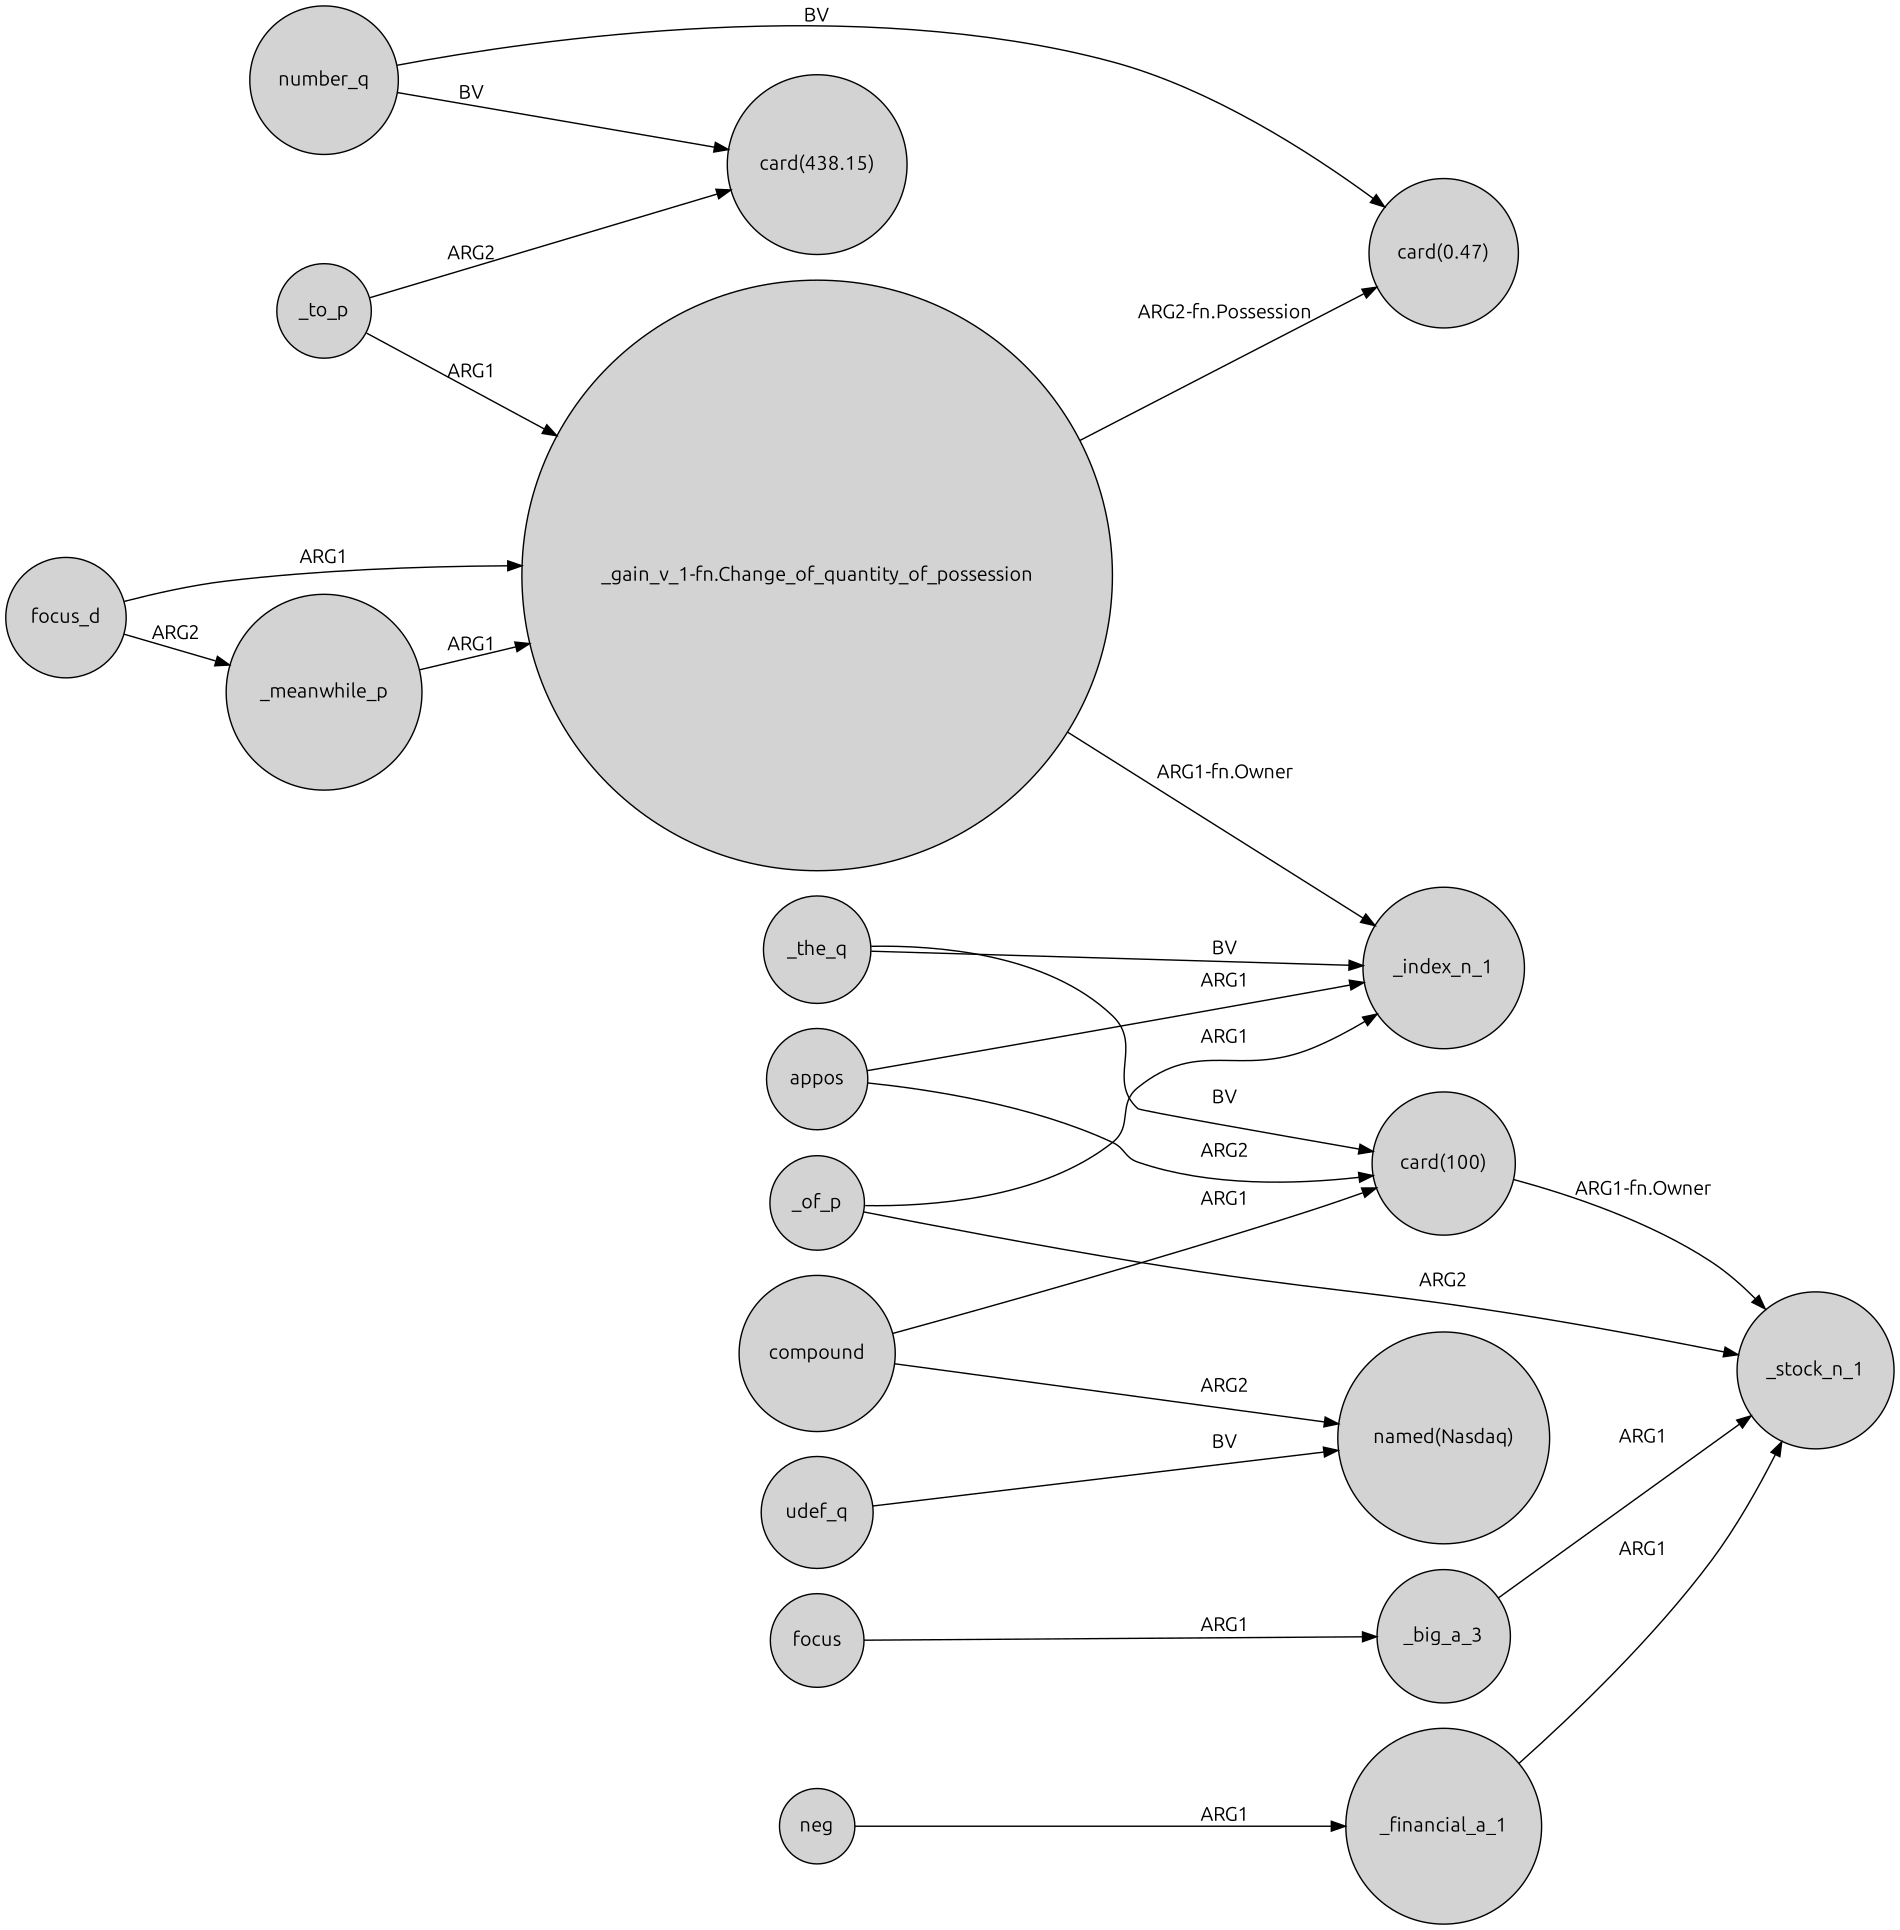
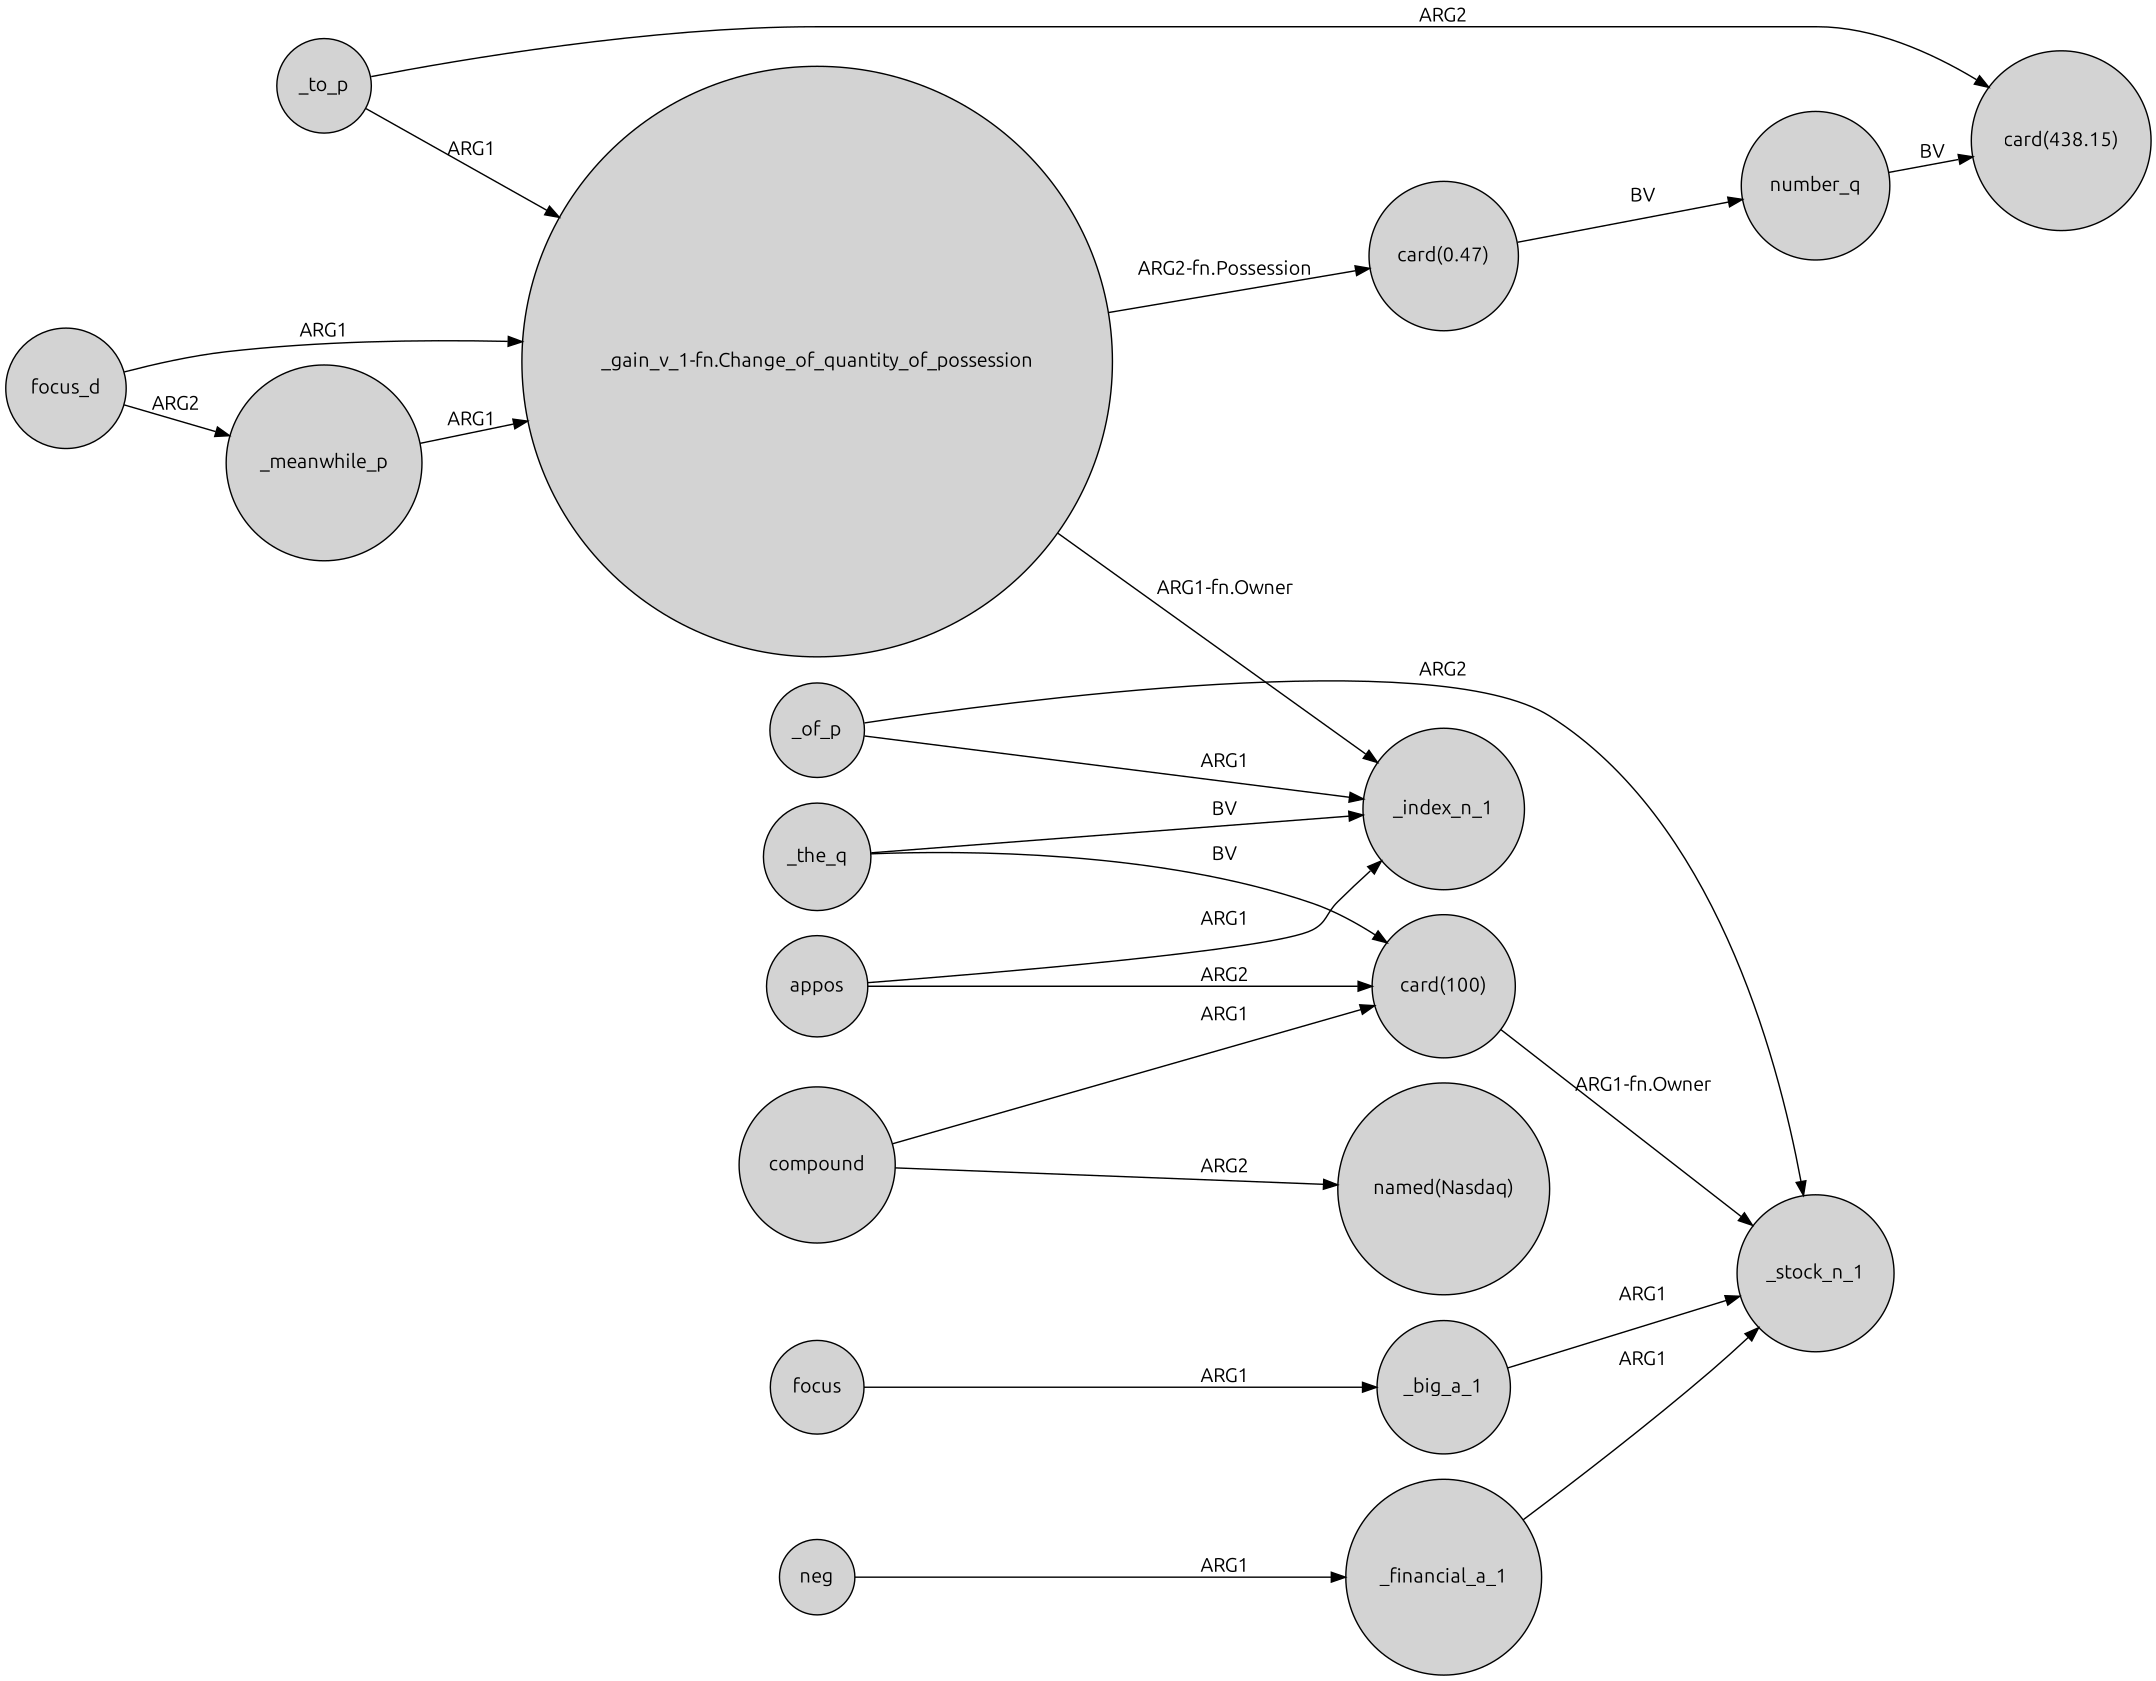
edge "number_q" -> "card(0.47)": reversed
node "udef_q": removed
node "_big_a_3": label "_big_a_3" -> "_big_a_1"
